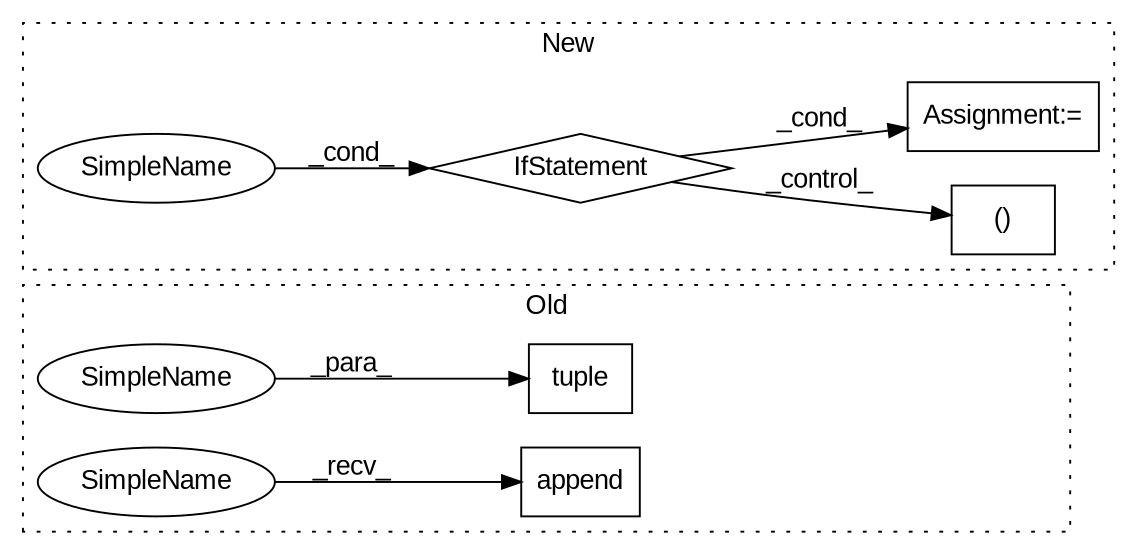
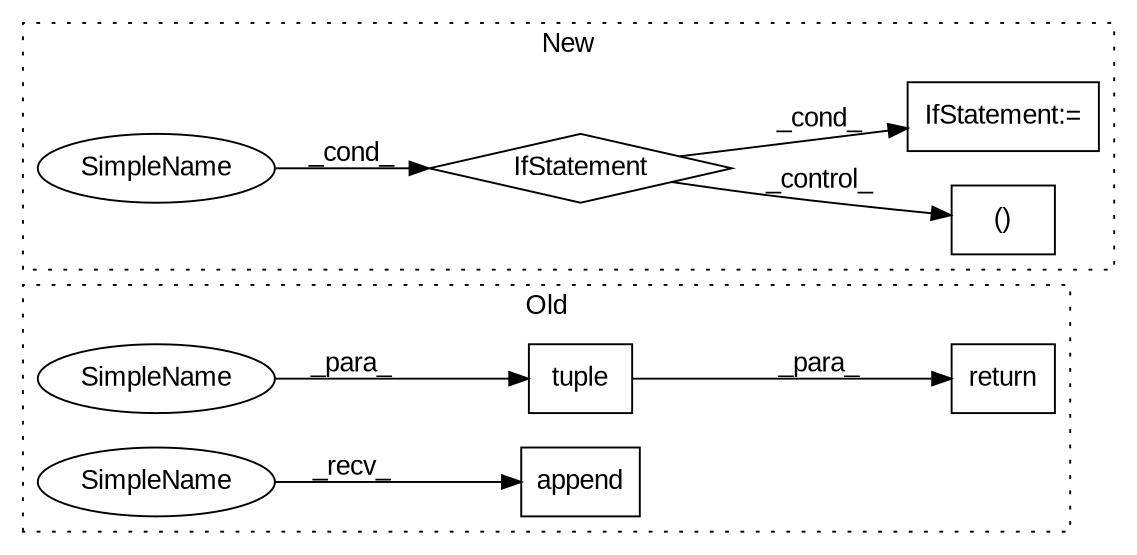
node "Assignment:=": label "Assignment:=" -> "IfStatement:="
node "return": added
